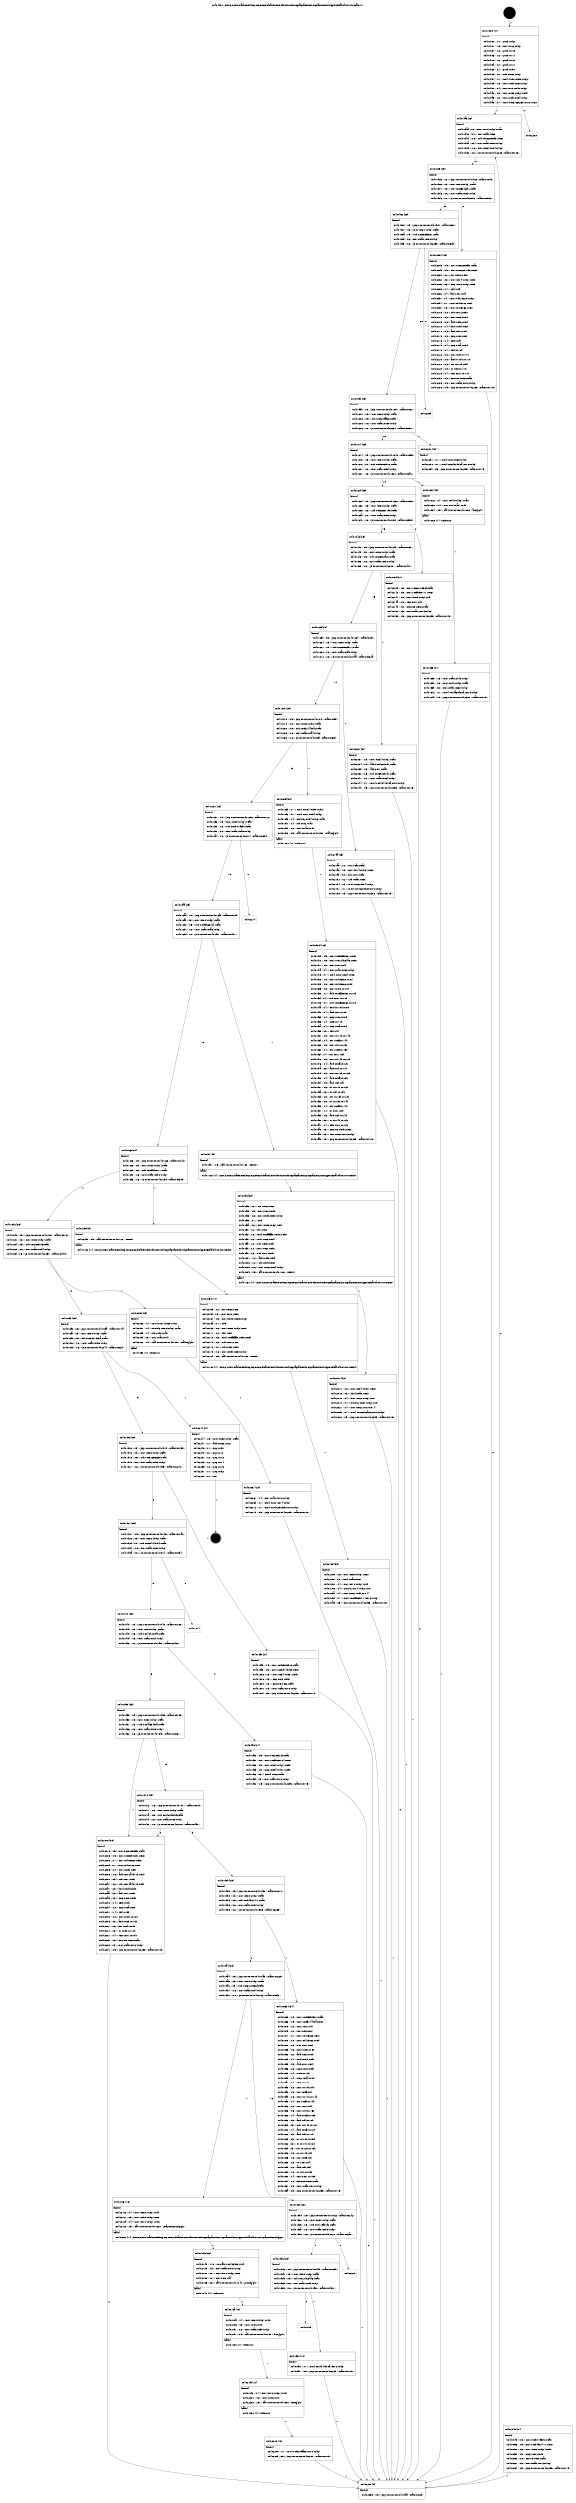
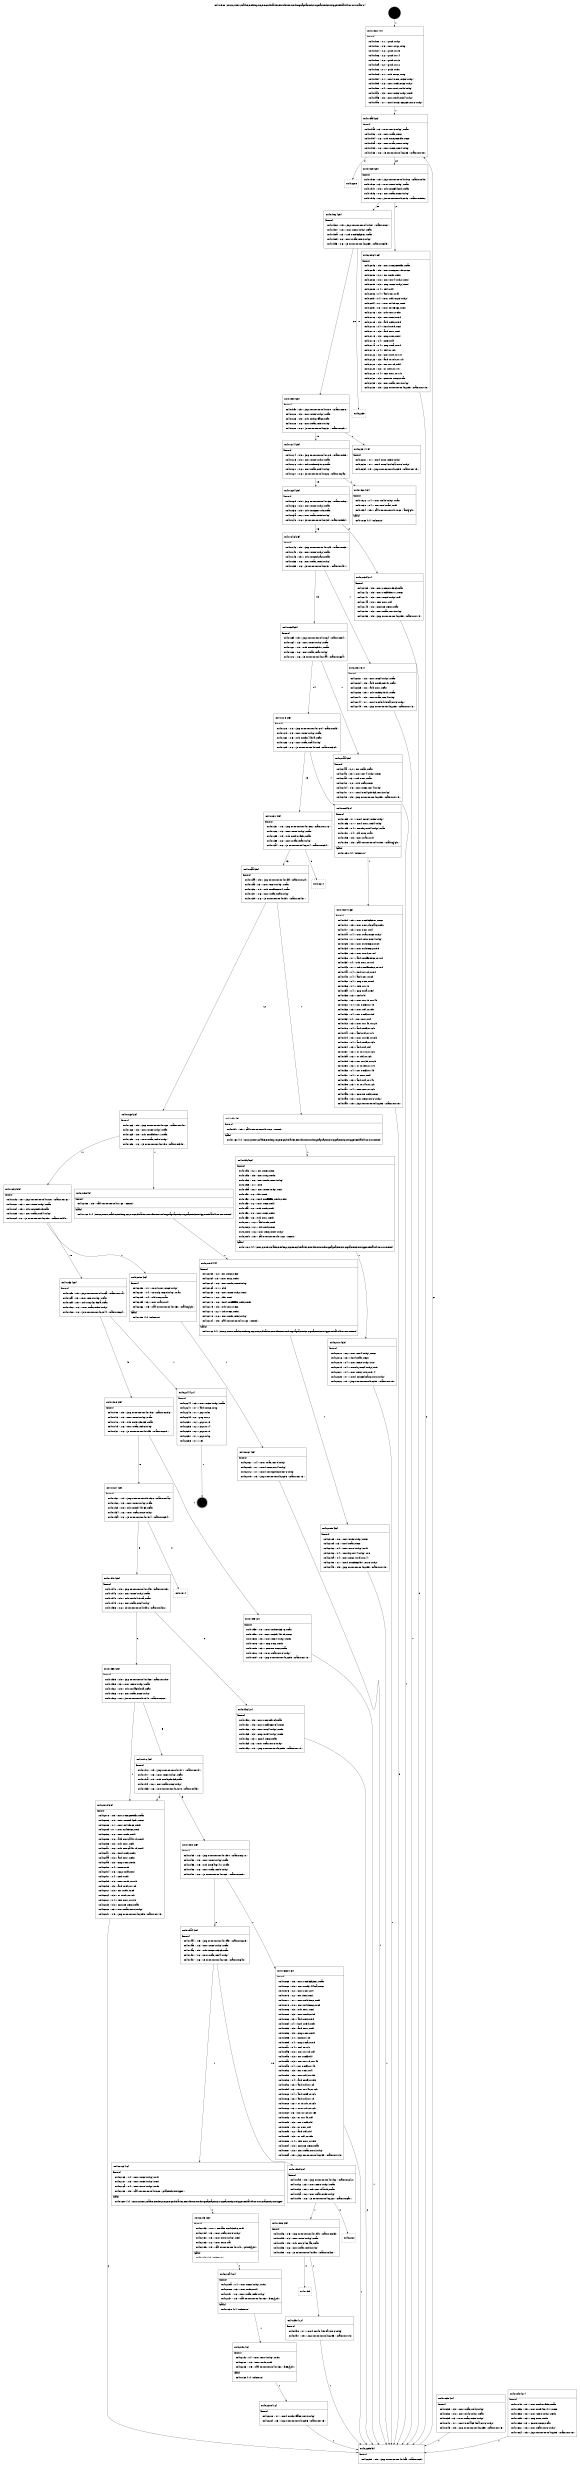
edge "0x401b80 [47]" -> "0x40228e": now "0x401baf [26]" -> "0x40228e"
edge "0x401e2c [13]" -> "0x401e39 [21]": removed, label "1"
